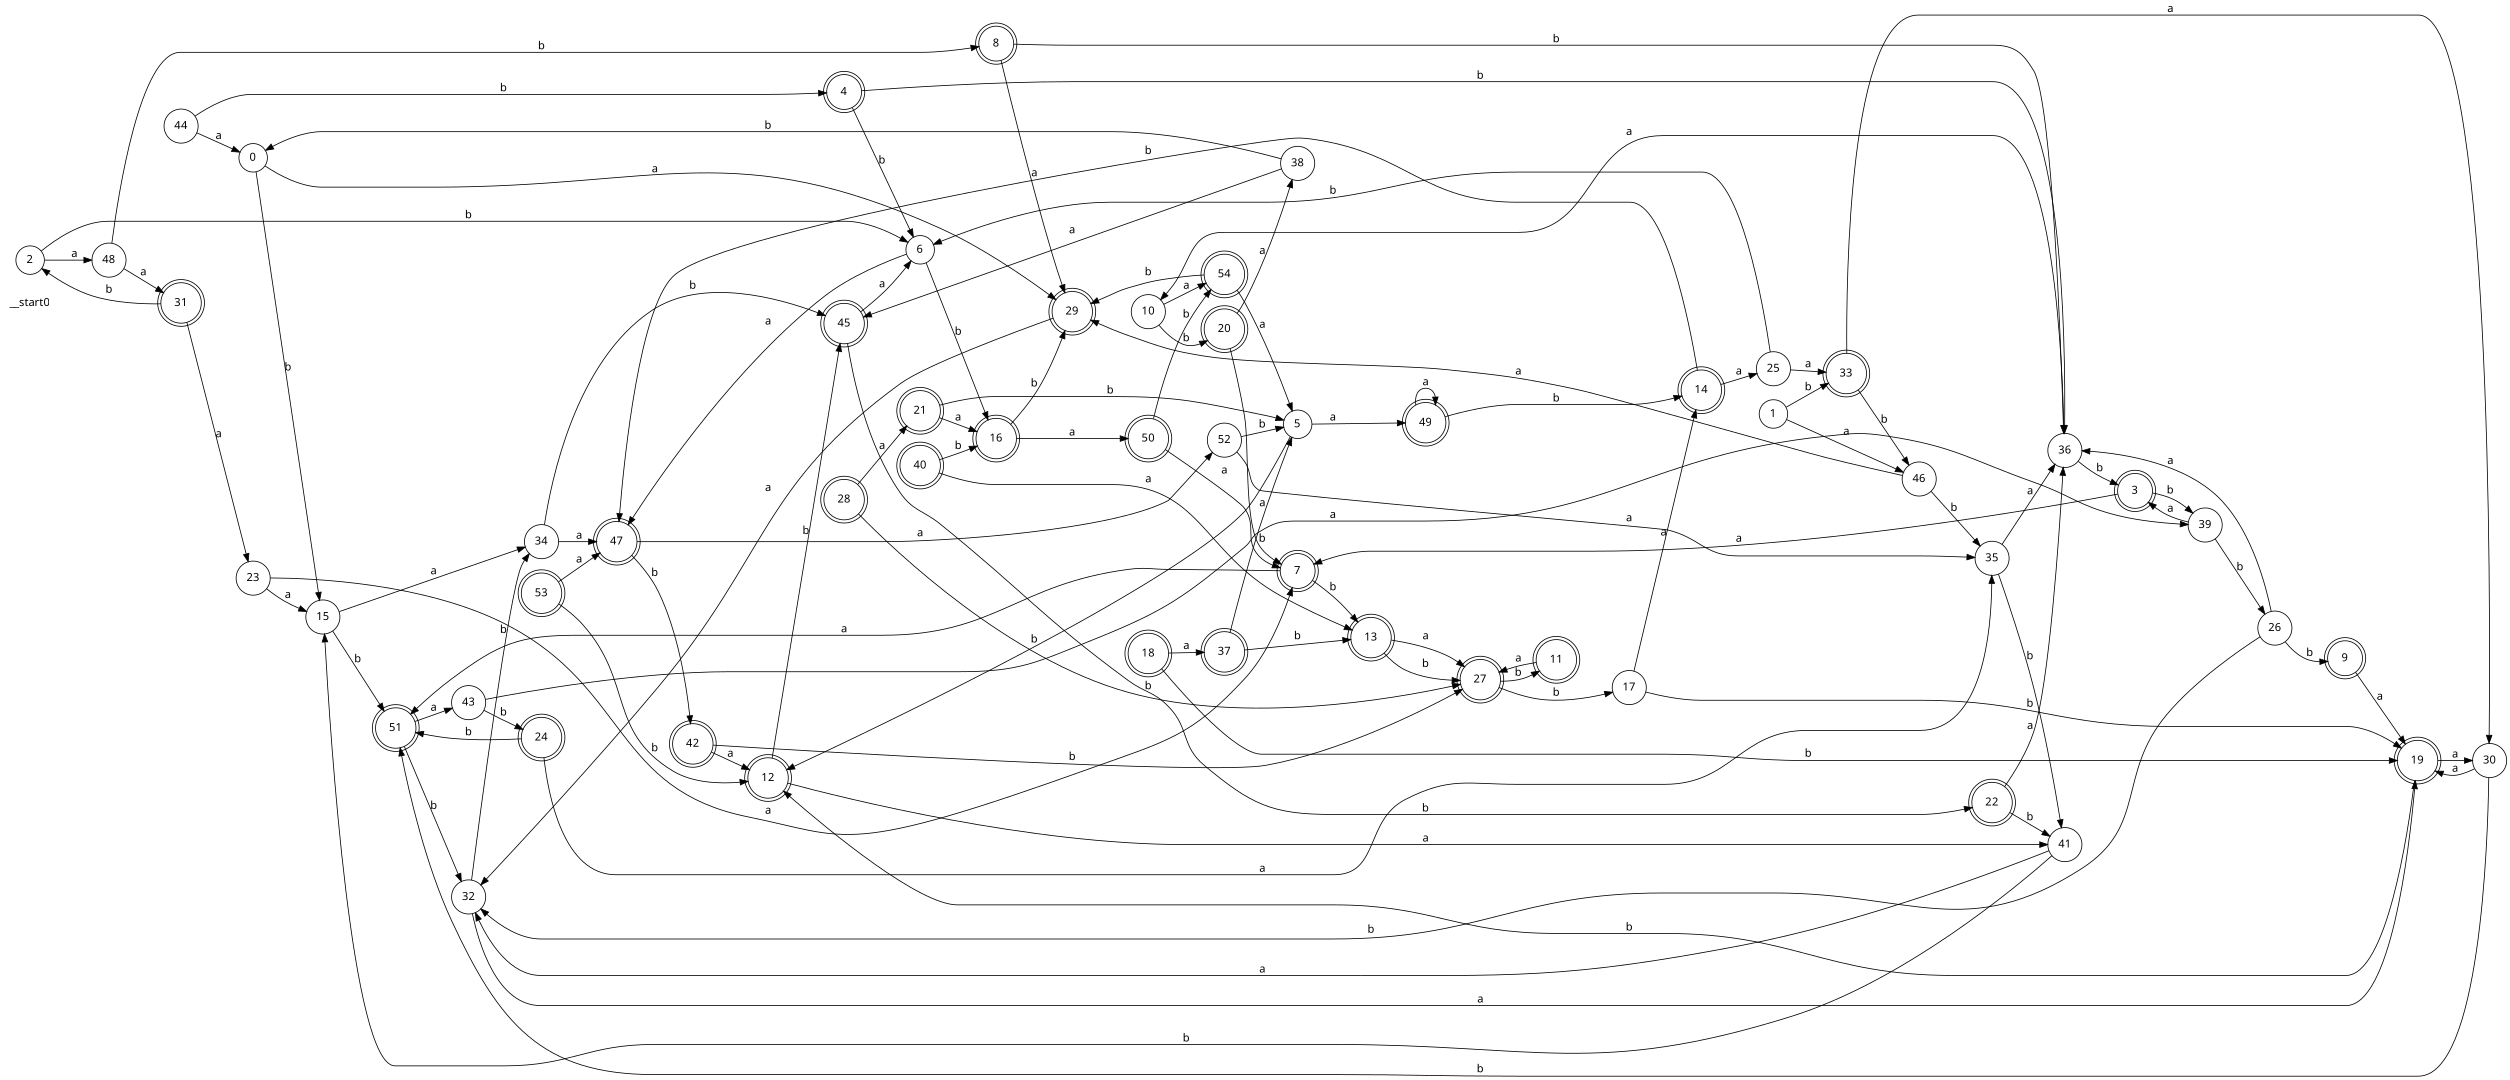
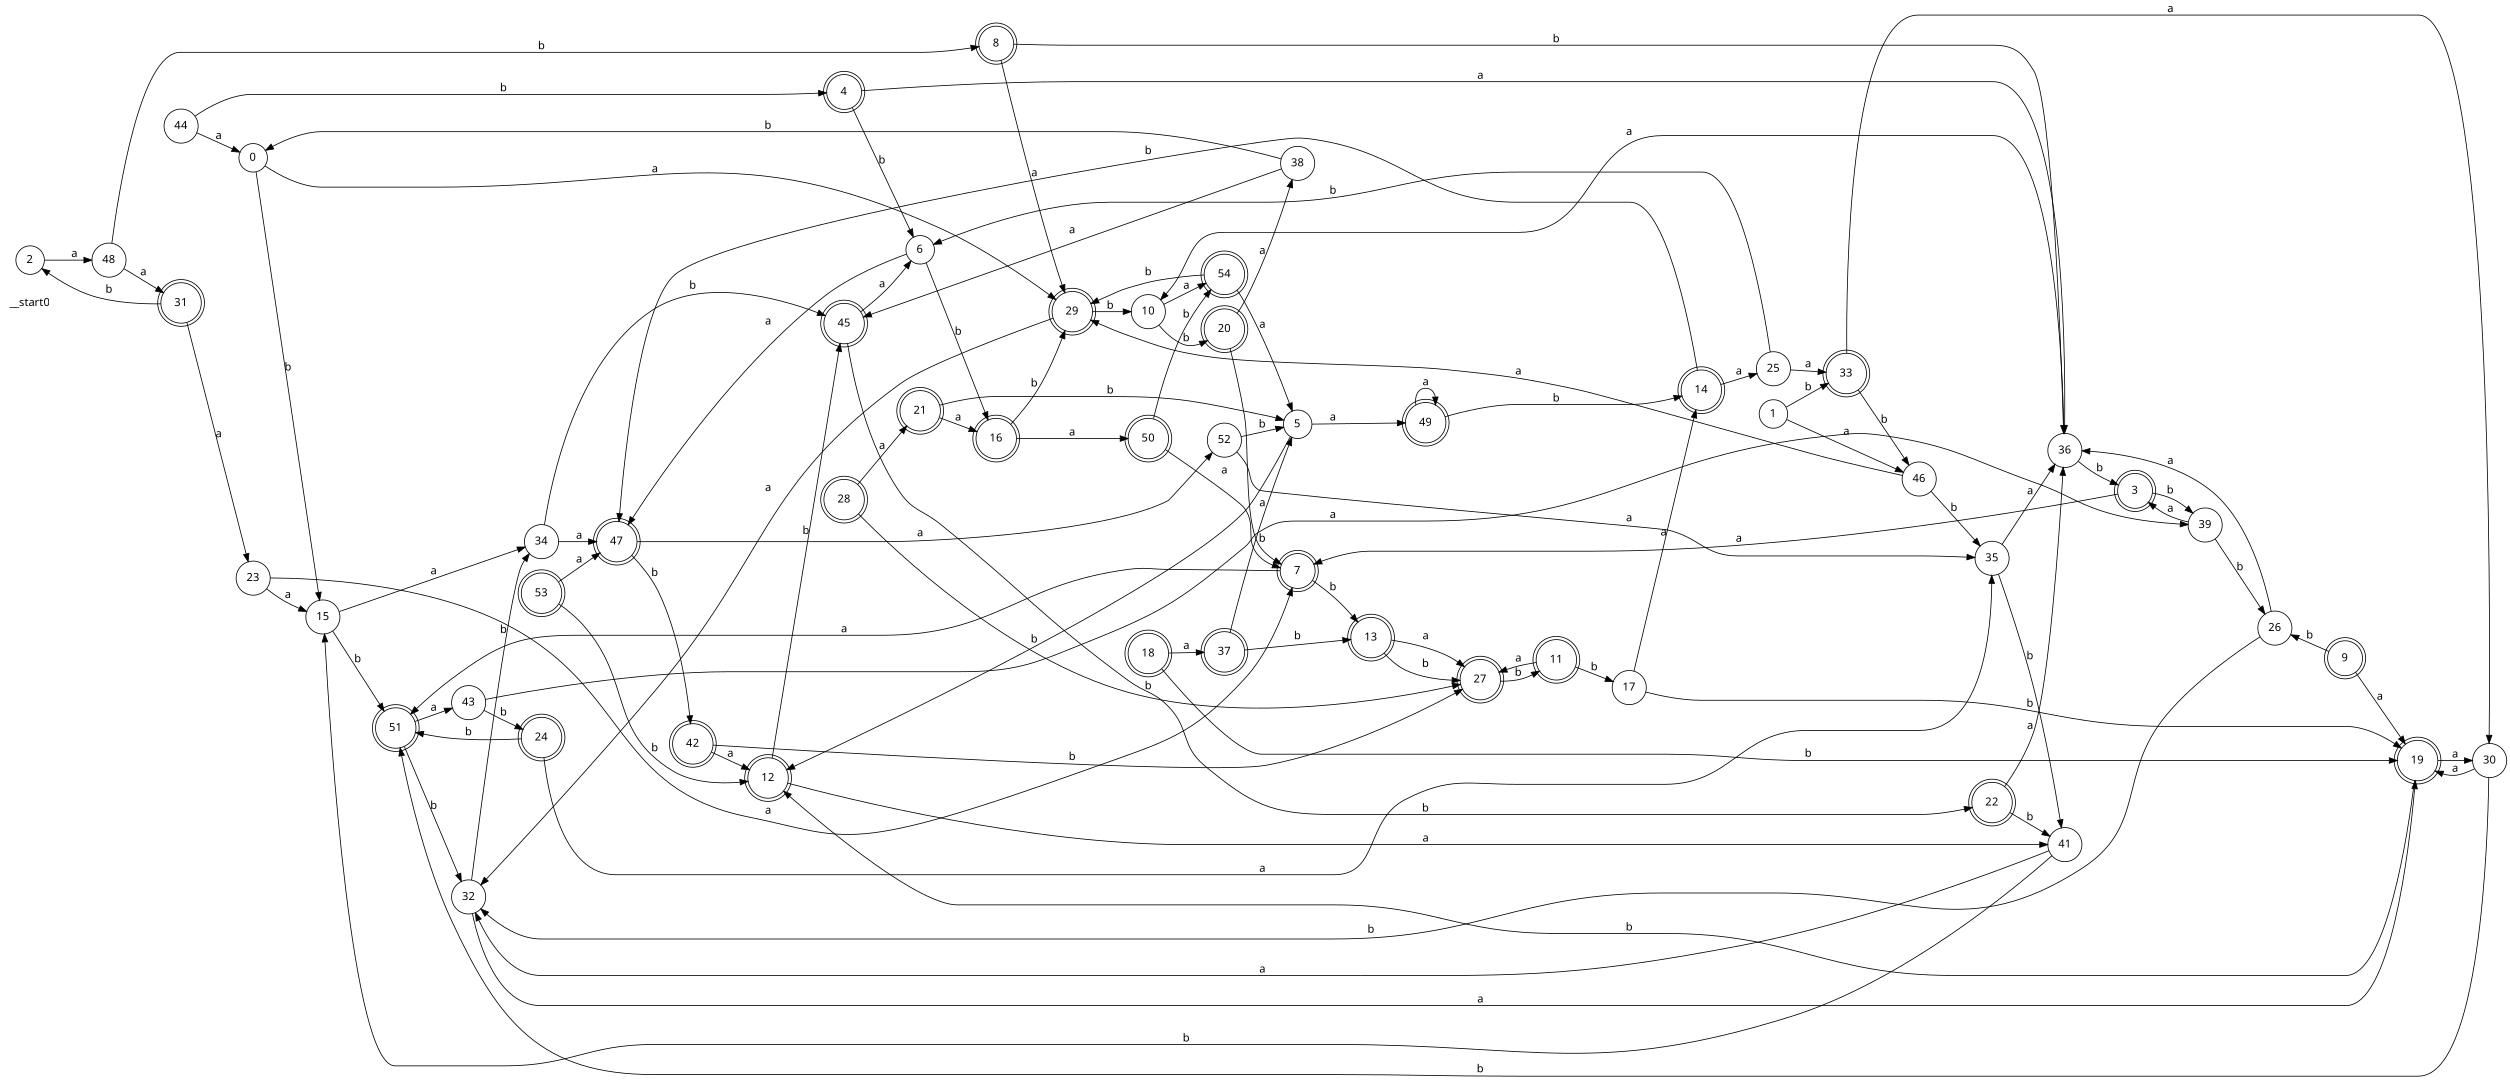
edge "4" -> "36": label "b" -> "a"
edge "2" -> "6": removed, label "b"
edge "29" -> "10": added, label "b"
node "40": removed
edge "26" -> "9": reversed
edge "27" -> "17": now "11" -> "17"
